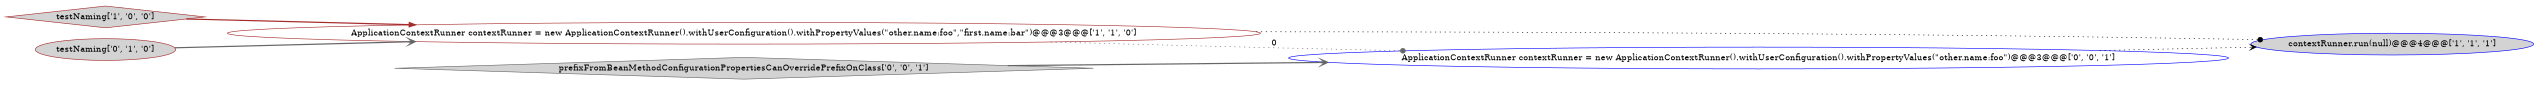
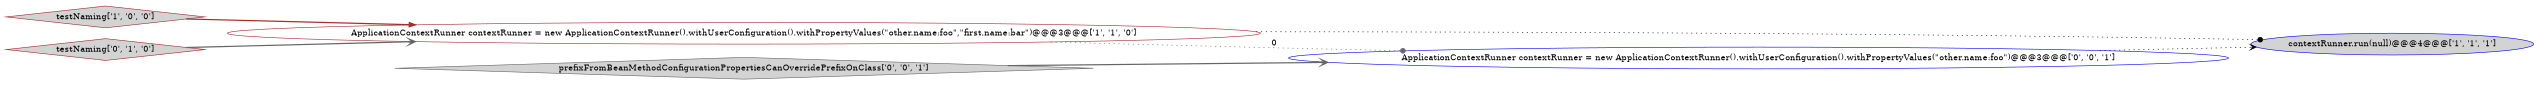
node "testNaming['0', '1', '0']": shape ellipse -> diamond
